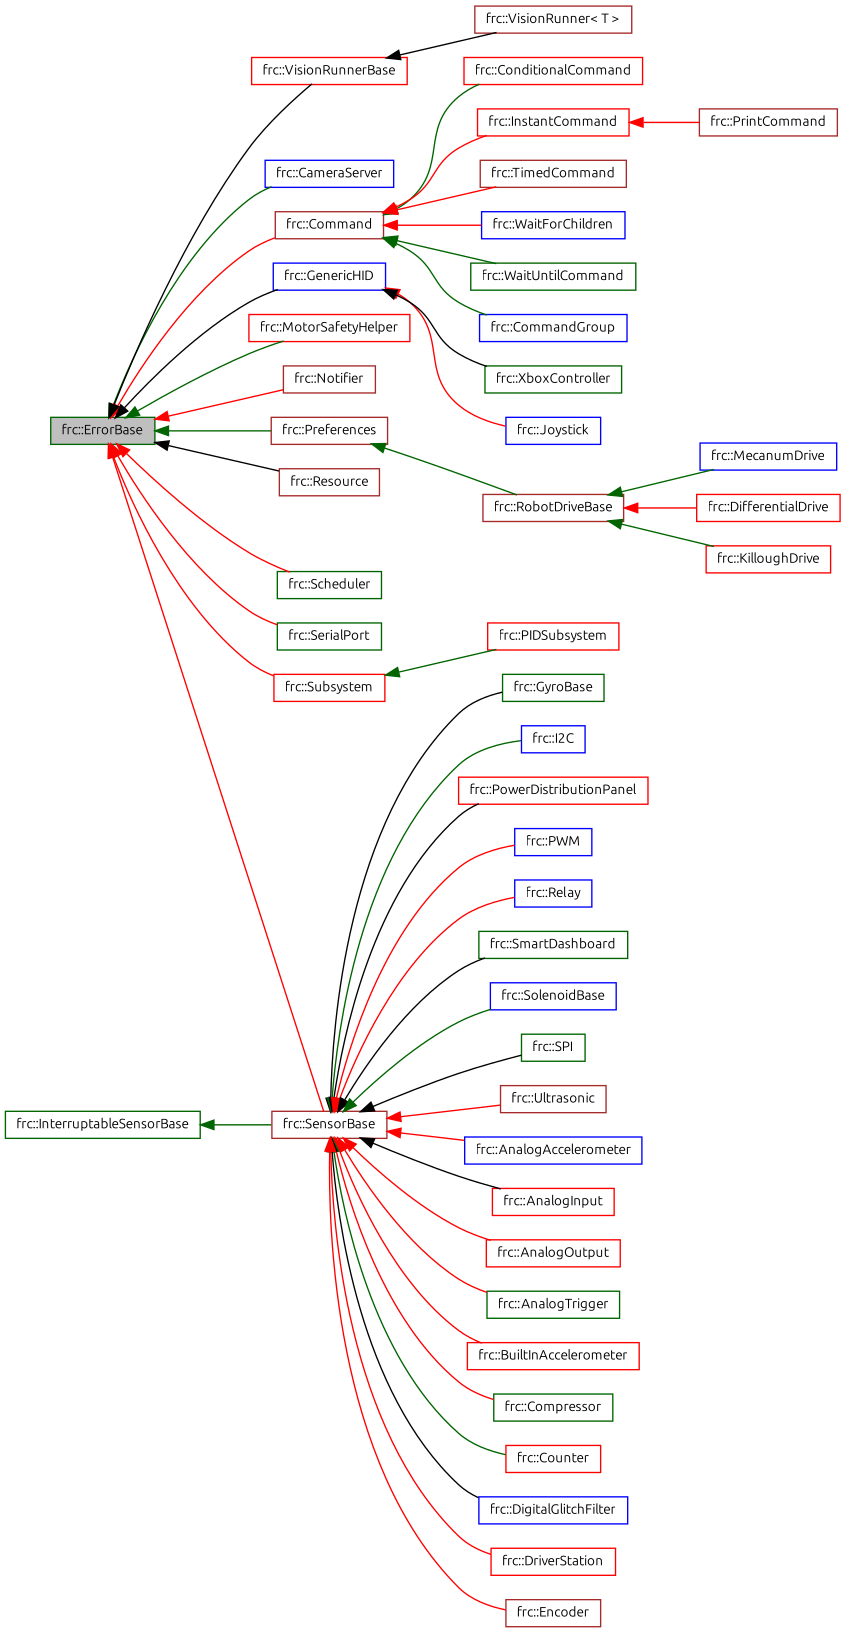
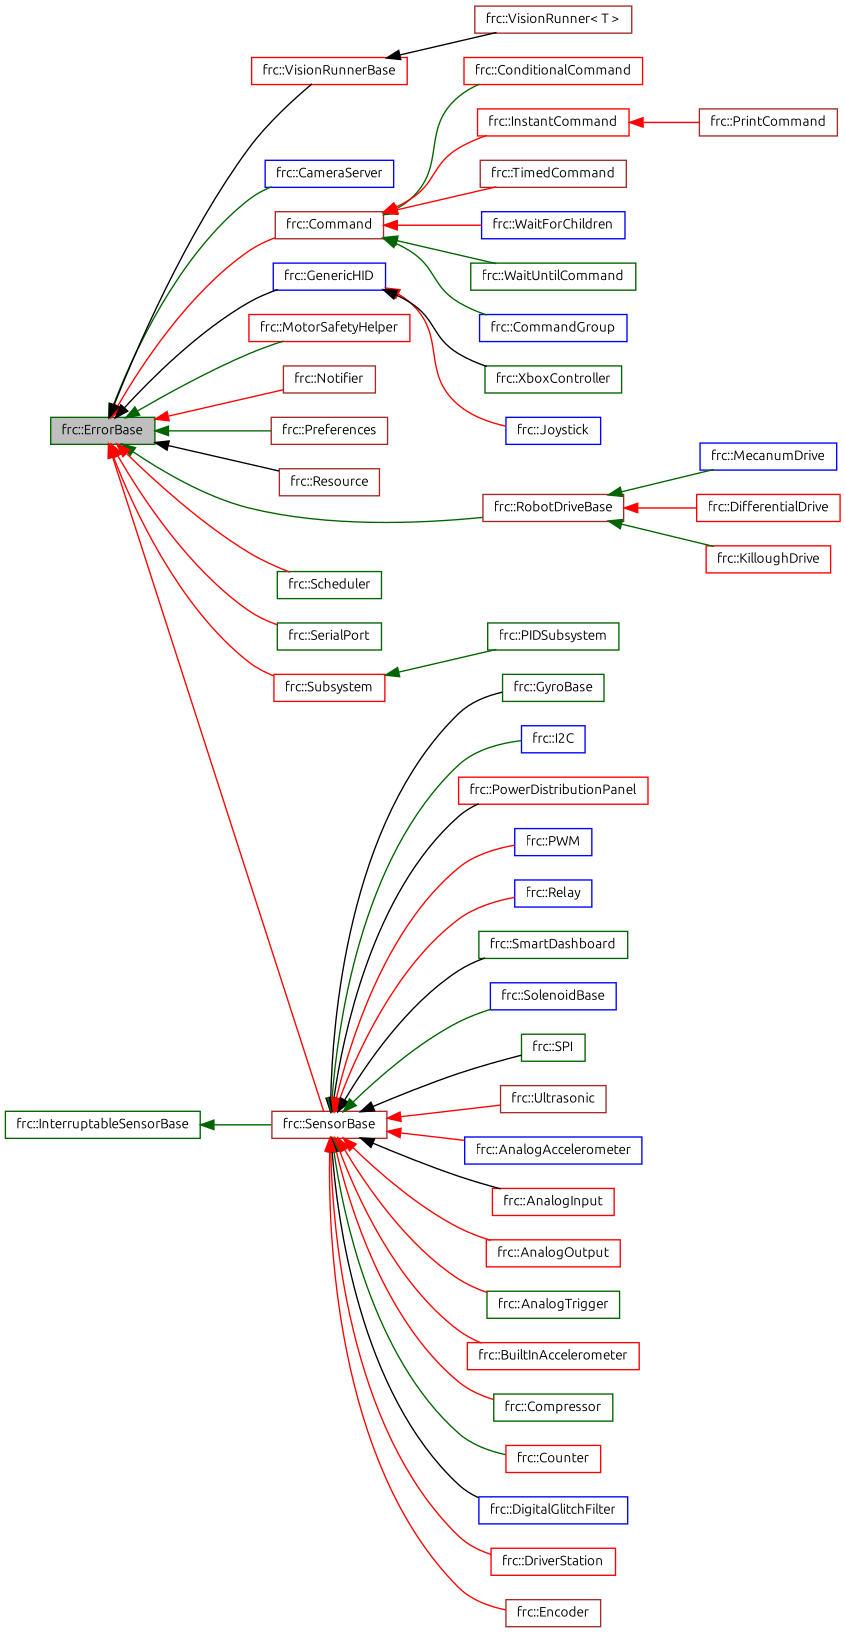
edge "frc::RobotDriveBase" -> "frc::Preferences": now "frc::RobotDriveBase" -> "frc::ErrorBase"
node "frc::PIDSubsystem": color red -> darkgreen
